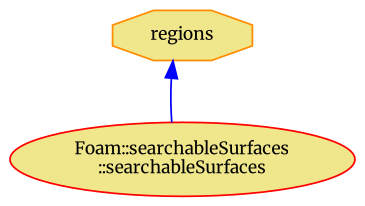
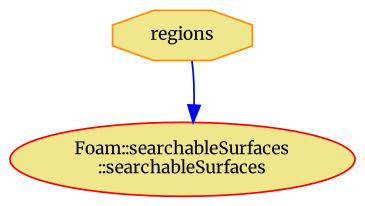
edge "Foam::searchableSurfaces ::searchableSurfaces" -> "regions": reversed
